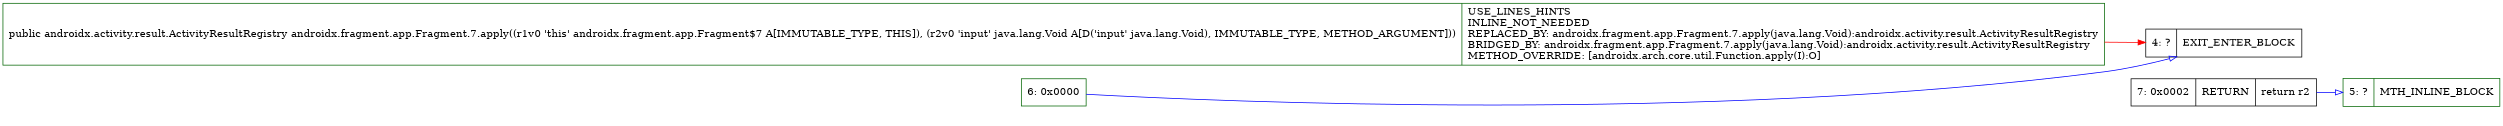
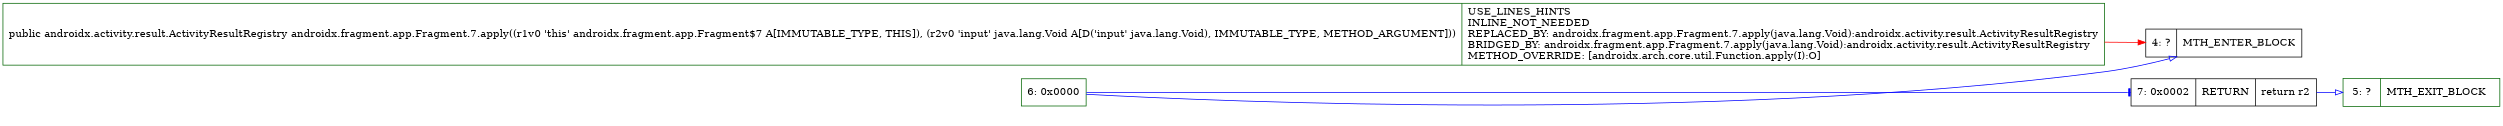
node "4: ?": text "EXIT_ENTER_BLOCK" -> "MTH_ENTER_BLOCK"
edge "6: 0x0000" -> "7: 0x0002": added
node "5: ?": text "MTH_INLINE_BLOCK" -> "MTH_EXIT_BLOCK"
